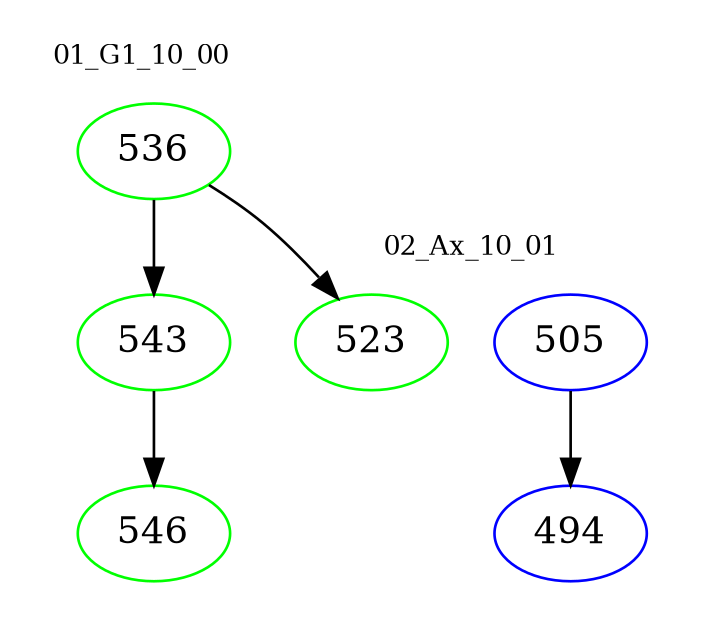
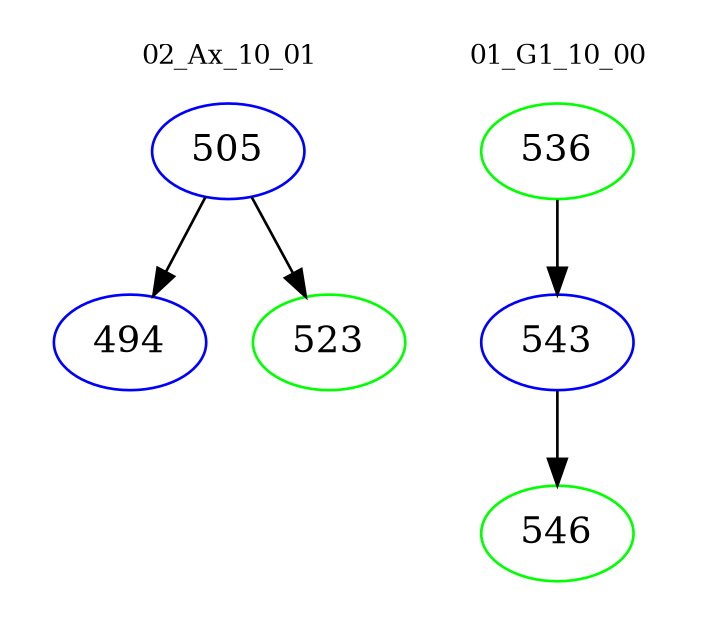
edge "536" -> "523": now "505" -> "523"
node "543": color green -> blue
